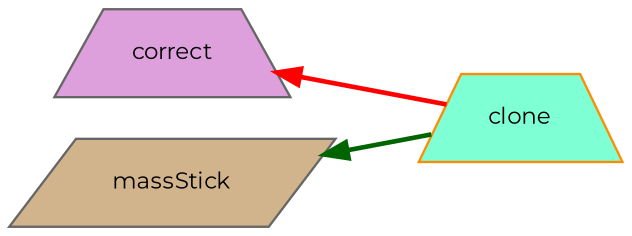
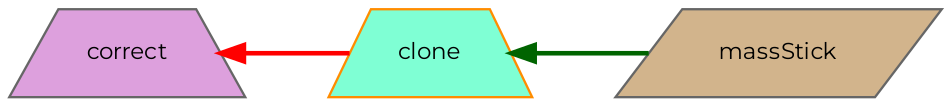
edge "clone" -> "massStick": reversed
